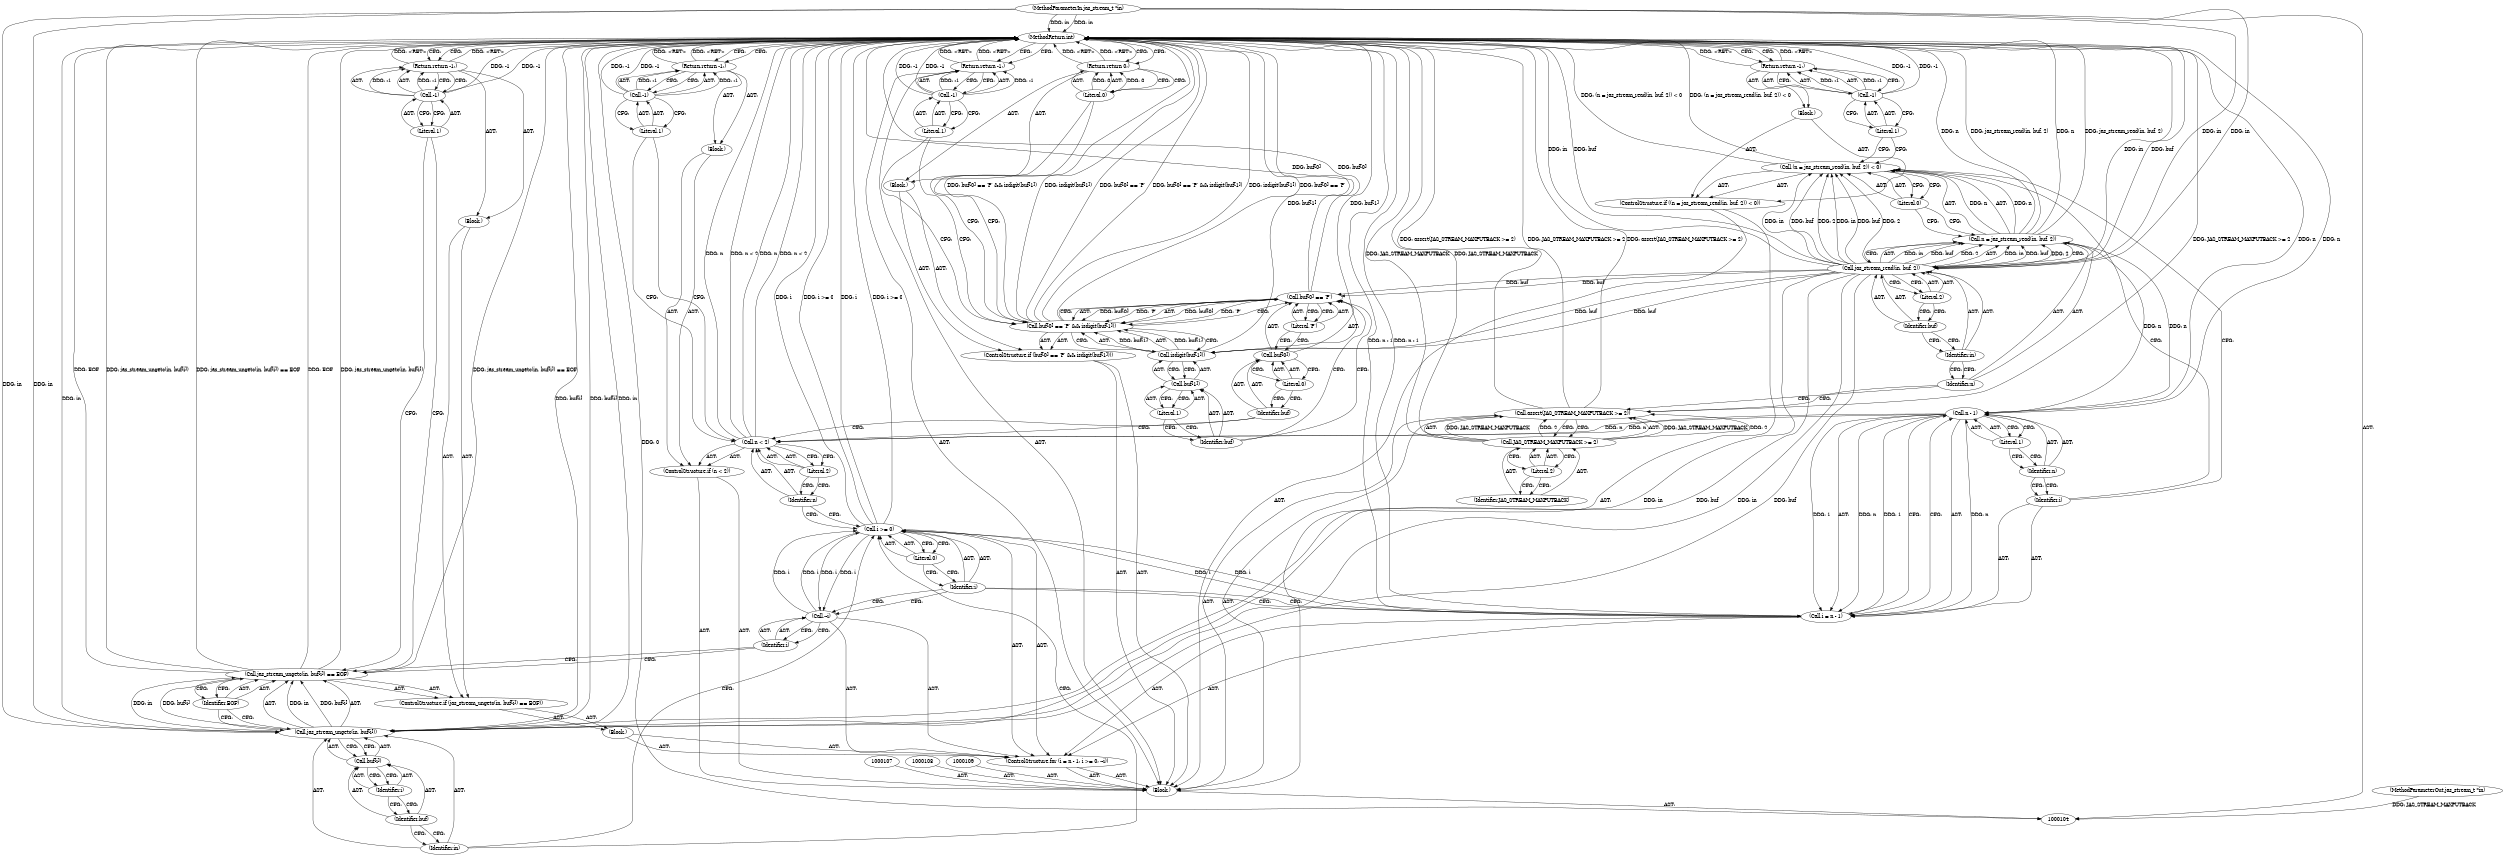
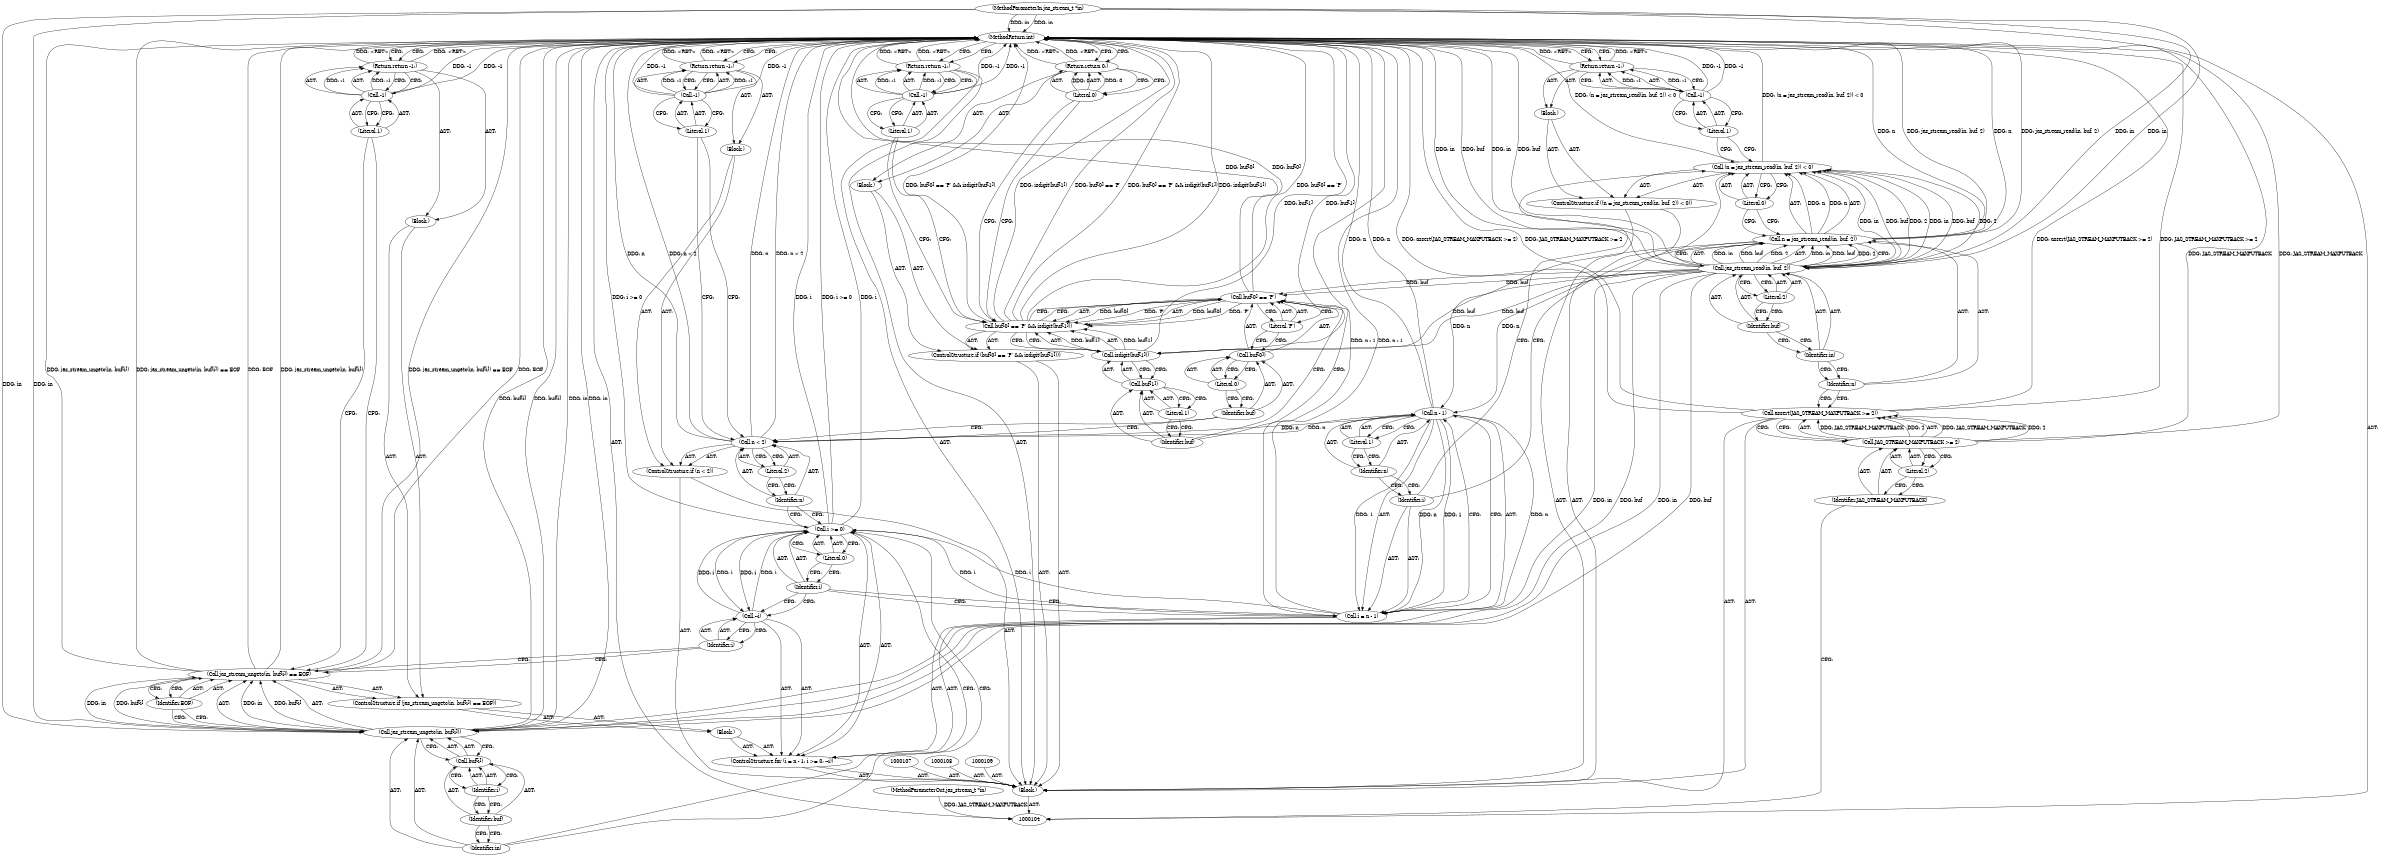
edge "(MethodReturn,int)" -> "1000104": label "DDG: 0" -> "AST: "
edge "(Identifier,JAS_STREAM_MAXPUTBACK)" -> "1000104": added, label "CFG:"
